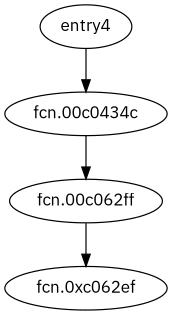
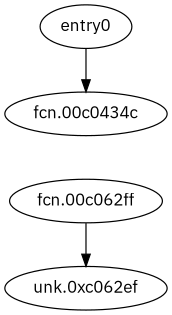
node "entry4": label "entry4" -> "entry0"
edge "fcn.00c0434c" -> "fcn.00c062ff": removed
node "fcn.0xc062ef": label "fcn.0xc062ef" -> "unk.0xc062ef"
